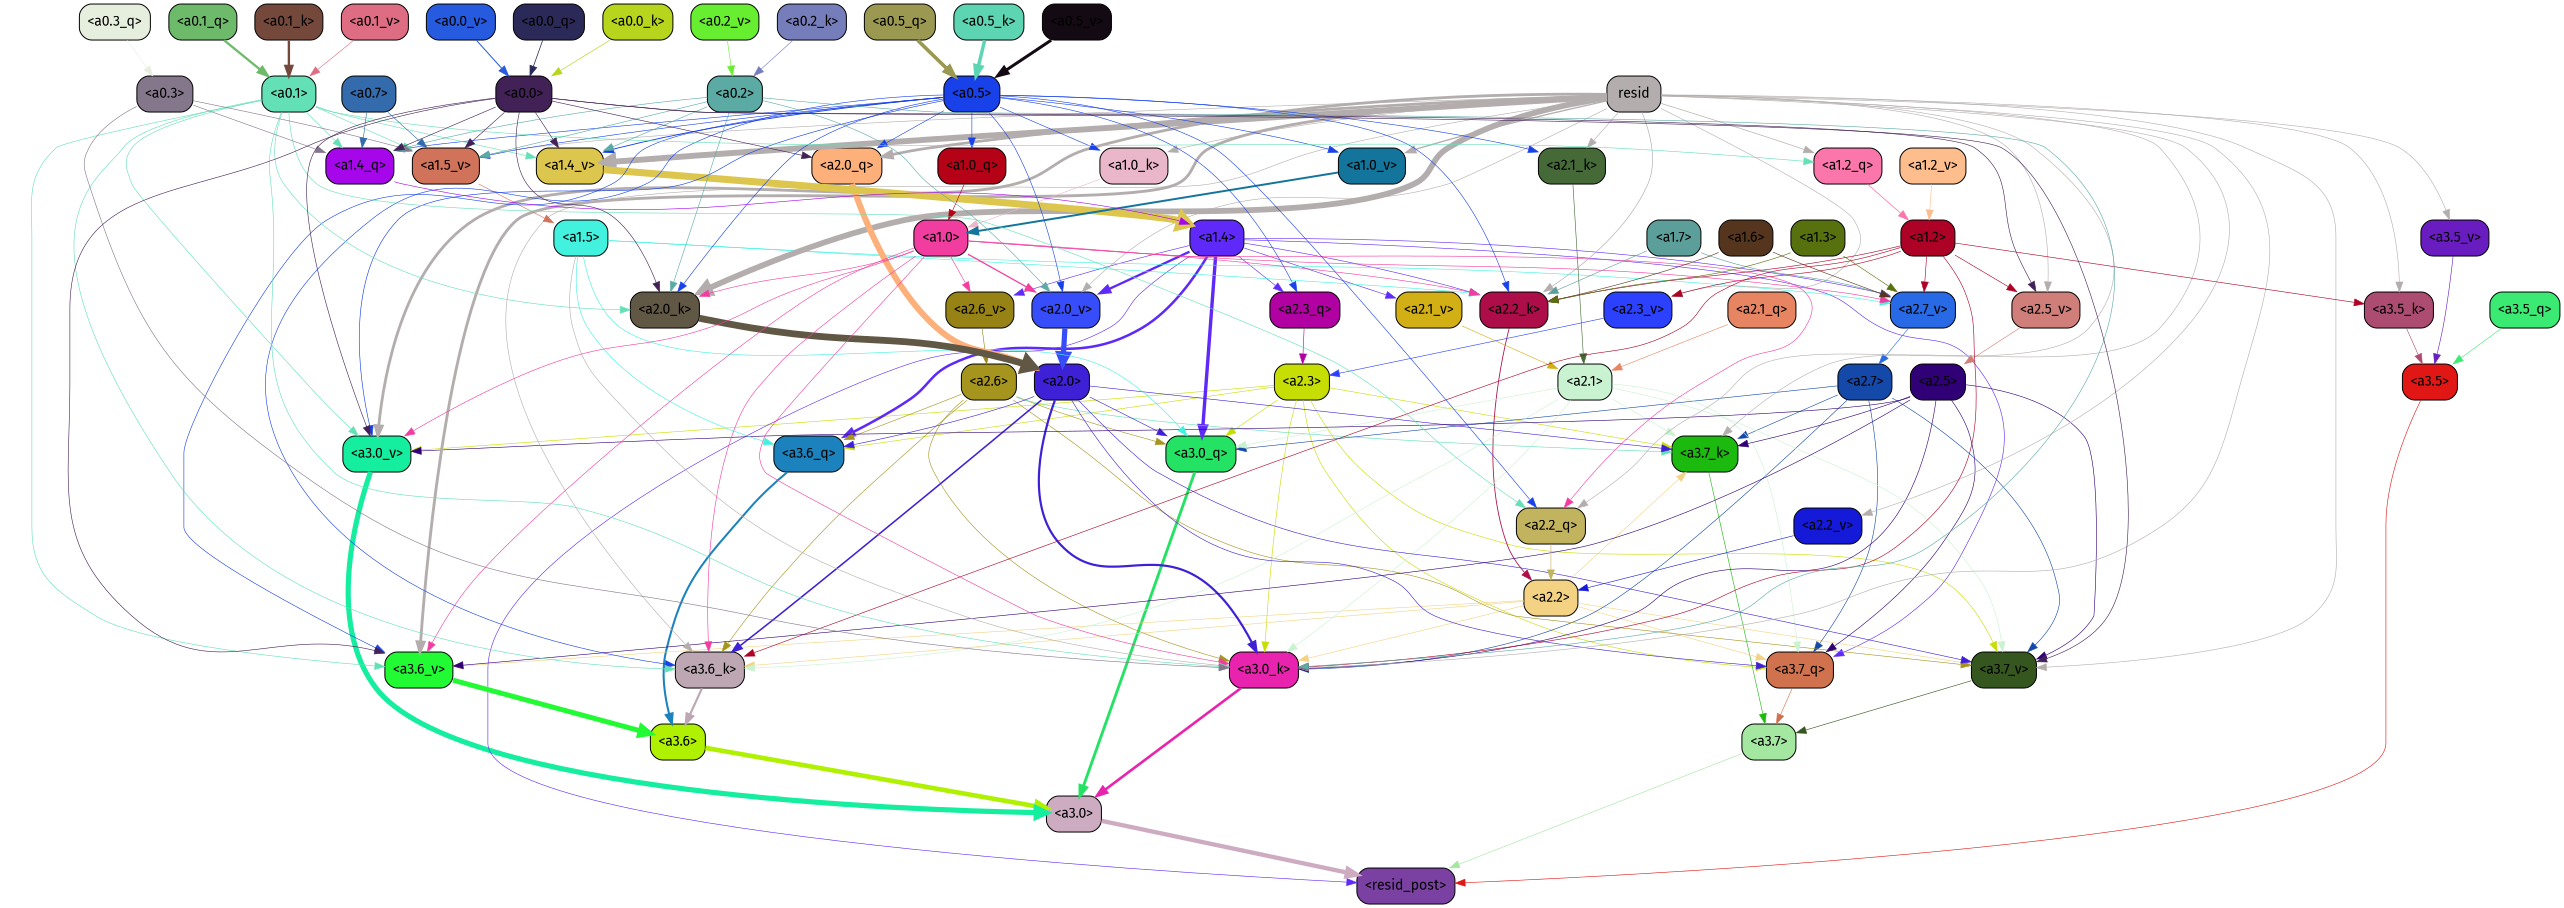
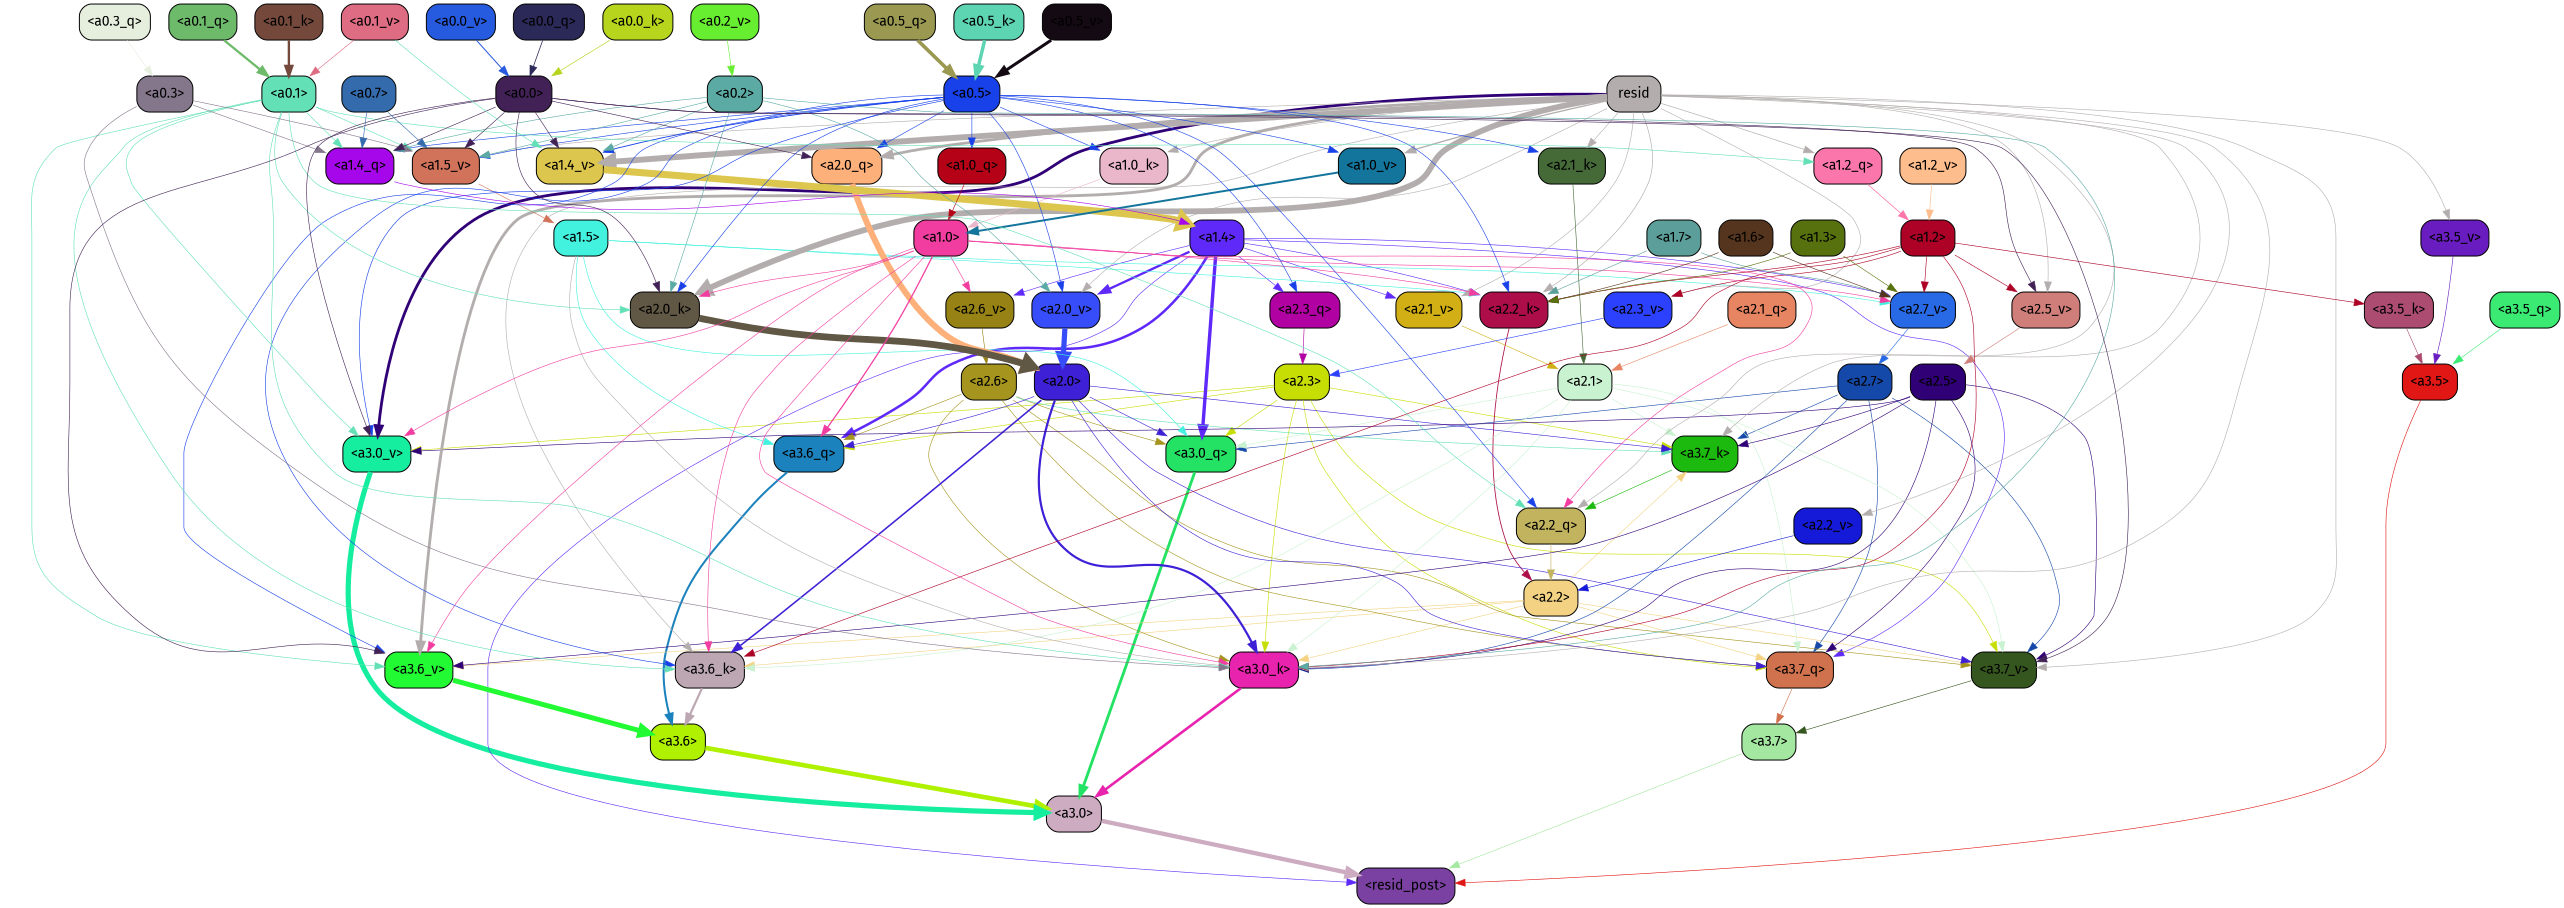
node "<a0.2_k>": removed
edge "resid" -> "<a3.5_k>": now "resid" -> "<a2.1_v>"
edge "<a0.1>" -> "<a1.4_v>": now "<a0.1_v>" -> "<a1.4_v>"
edge "resid" -> "<a3.0_v>": color #b3aead -> #300077
edge "<a1.0>" -> "<a2.0_v>": now "<a1.0>" -> "<a3.6_q>"
edge "<a2.6>" -> "<a3.6_k>": now "<a2.6>" -> "<a3.7_q>"
edge "<a3.7_k>" -> "<a3.7>": now "<a3.7_k>" -> "<a2.2_q>"
